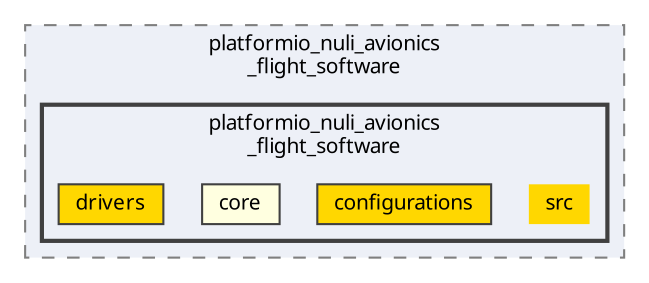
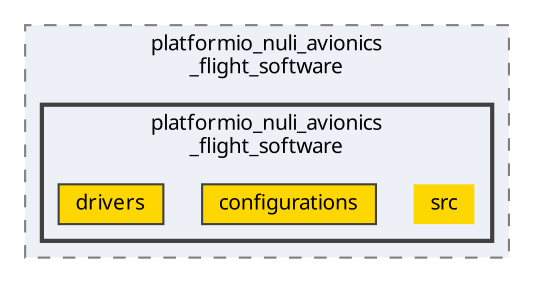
node "core": removed
